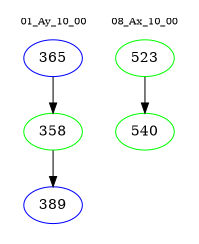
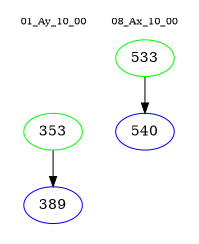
node "365": removed
node "523": label "523" -> "533"
node "358": label "358" -> "353"
node "540": color green -> blue
